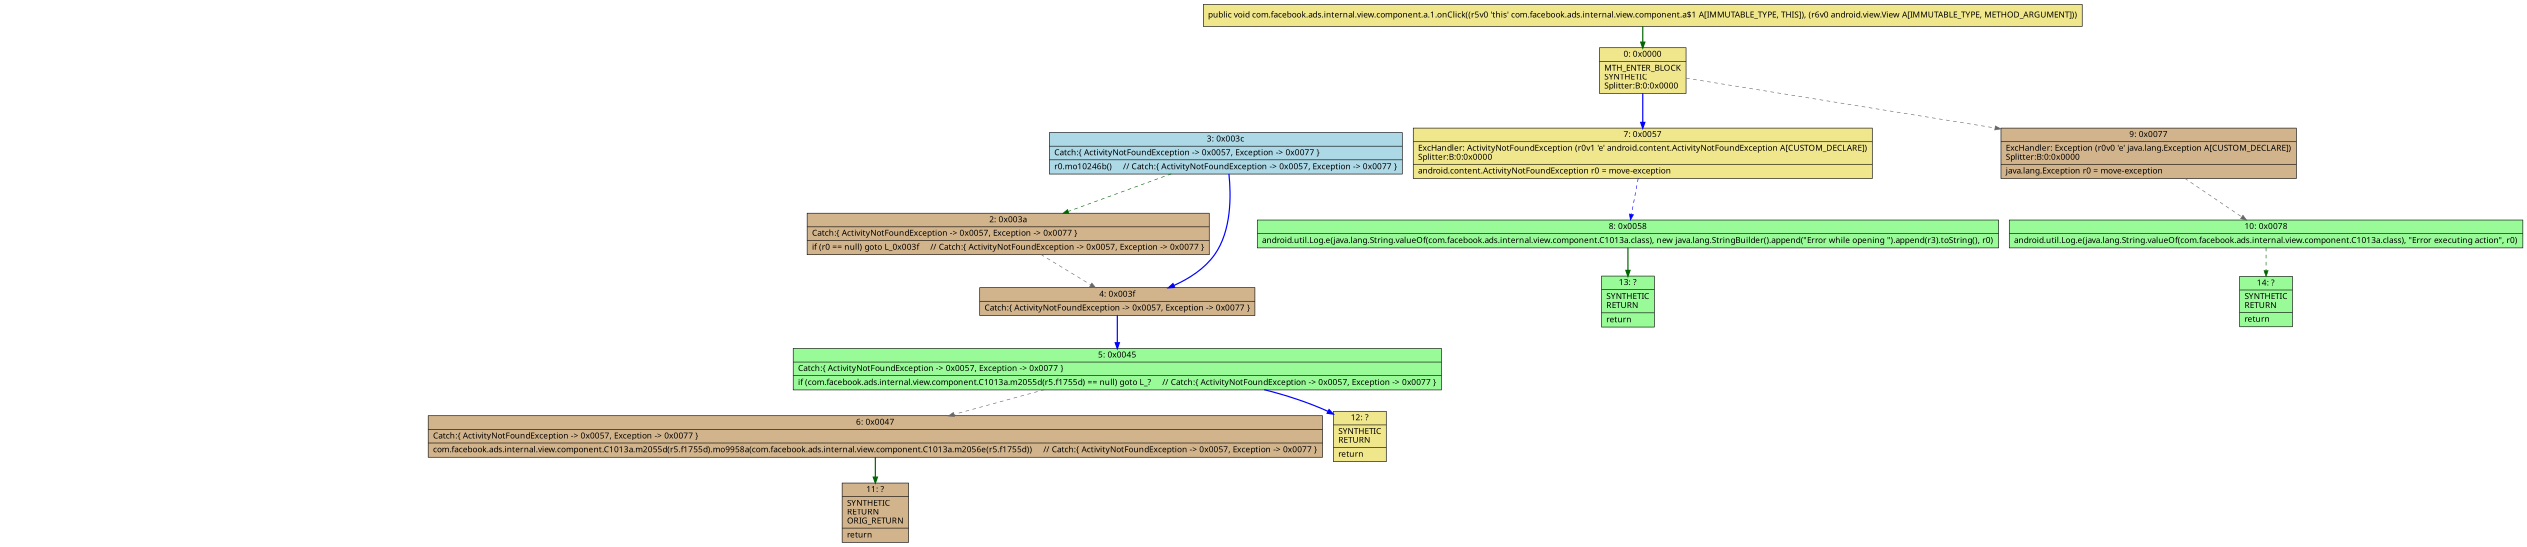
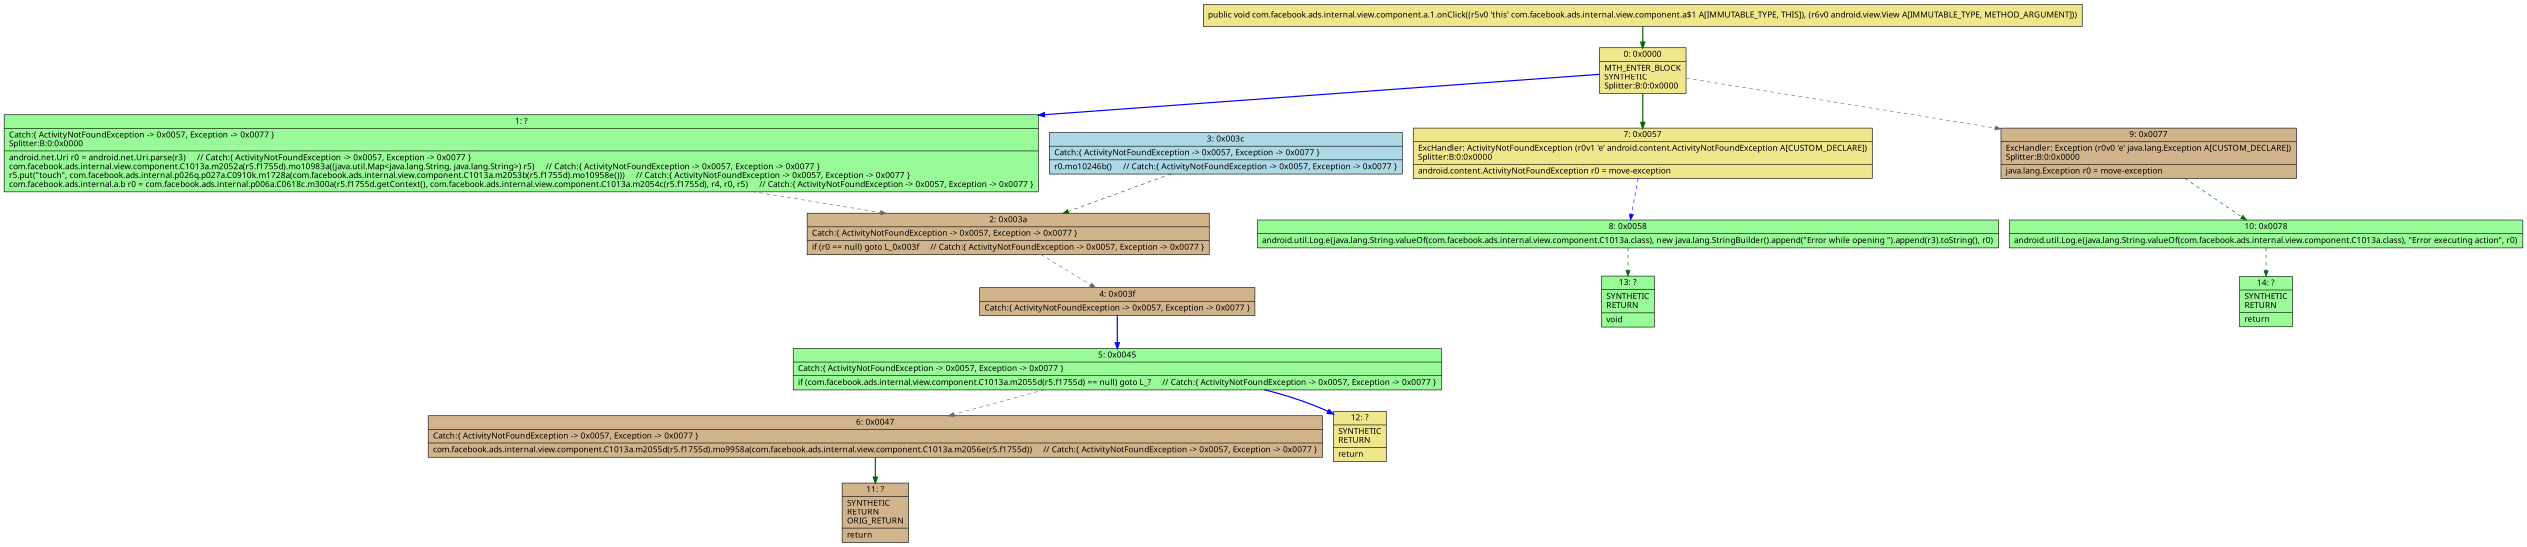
edge "0: 0x0000" -> "7: 0x0057": color blue -> darkgreen
node "1: ?": added
edge "9: 0x0077" -> "10: 0x0078": color gray40 -> darkgreen
edge "3: 0x003c" -> "4: 0x003f": removed
edge "8: 0x0058" -> "13: ?": style bold -> dashed
node "13: ?": text "return" -> "void"
